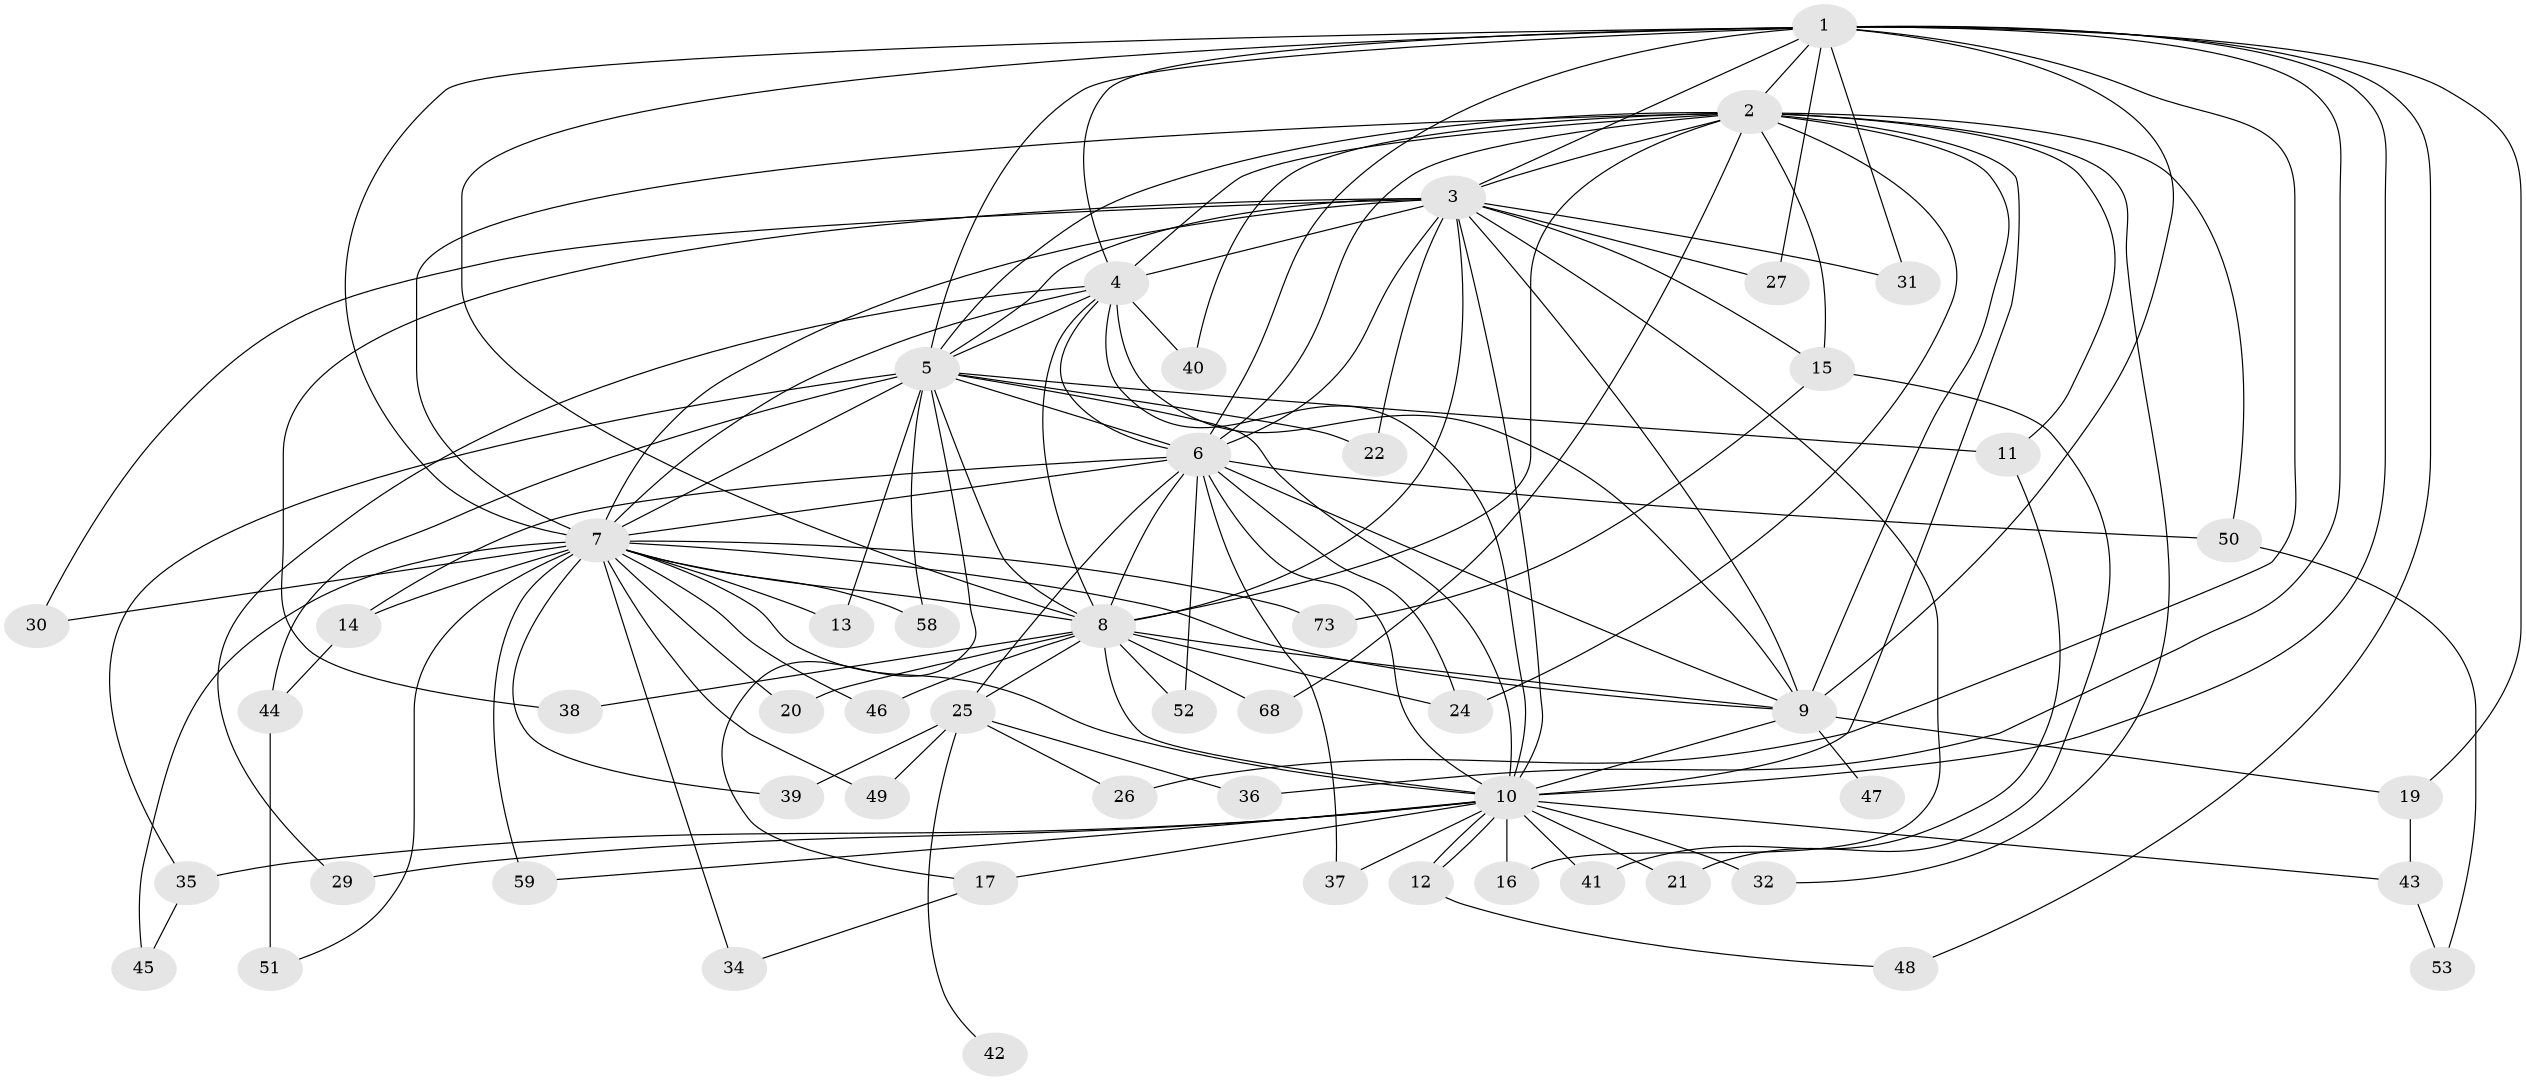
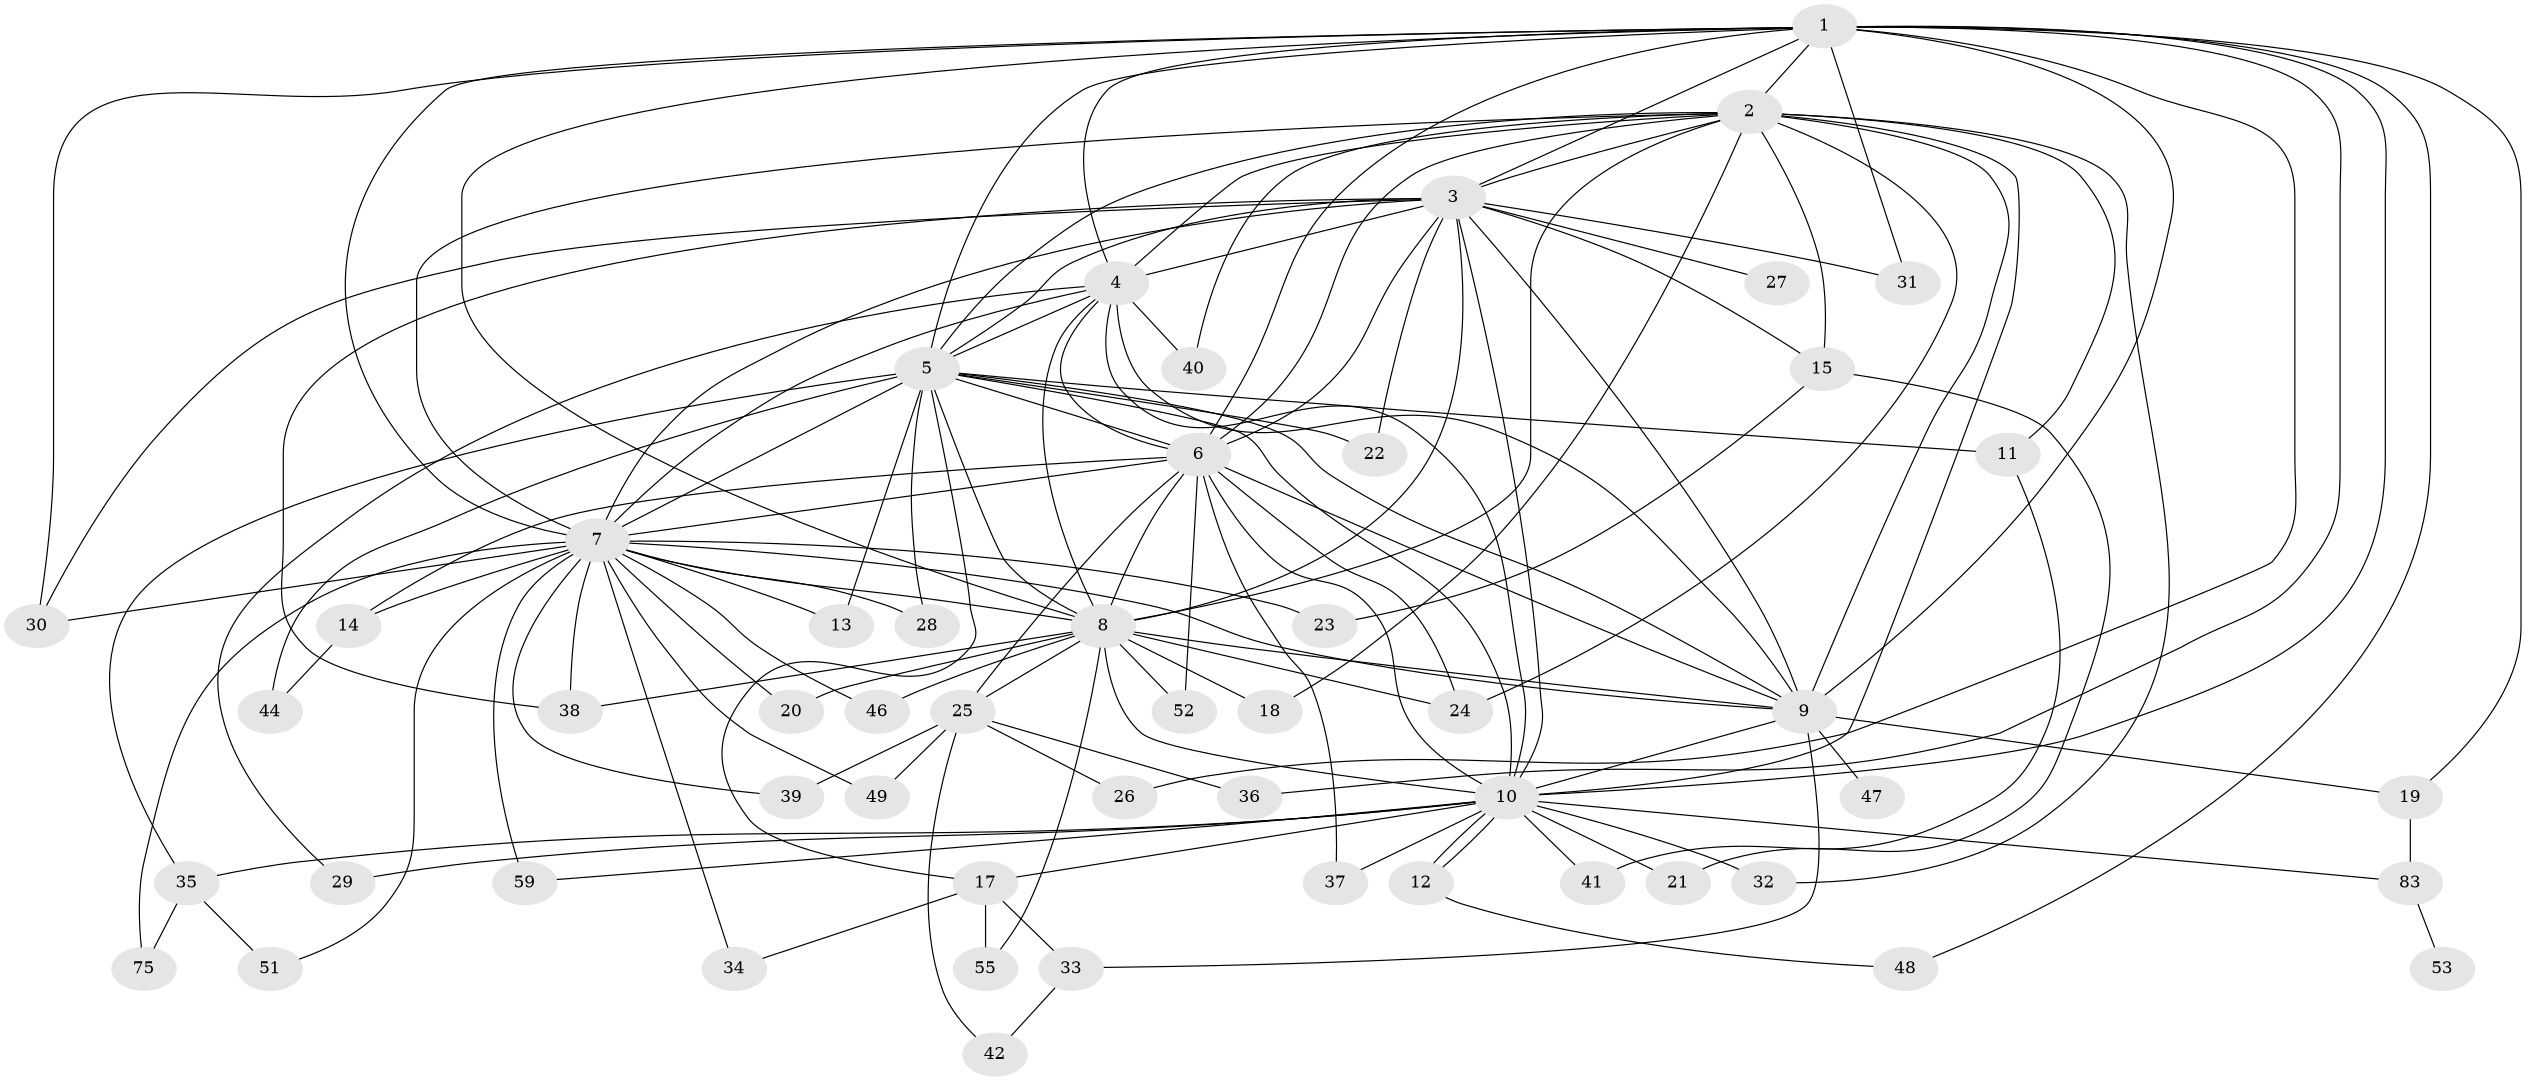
edge "1" -- "27": now "1" -- "30"
edge "5" -- "9": added
node "50": removed
node "58": label "58" -> "28"
node "73": label "73" -> "23"
edge "7" -- "10": now "7" -- "38"
node "68": label "68" -> "18"
edge "44" -- "51": now "35" -- "51"
node "16": removed
node "43": label "43" -> "83"
node "45": label "45" -> "75"
node "55": added
node "33": added
